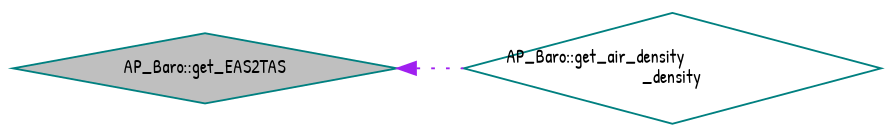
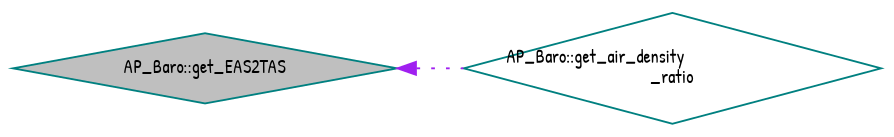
node "AP_Baro::get_air_density _density": label "AP_Baro::get_air_density _density" -> "AP_Baro::get_air_density _ratio"
